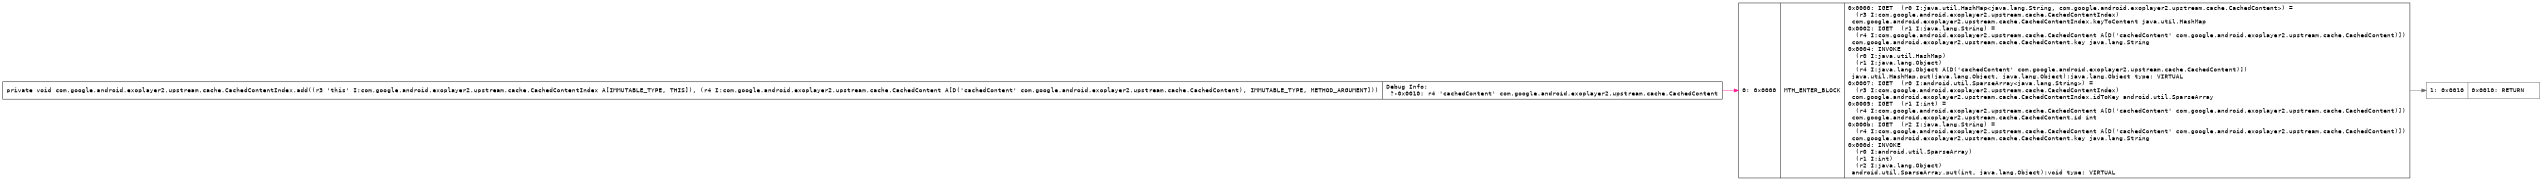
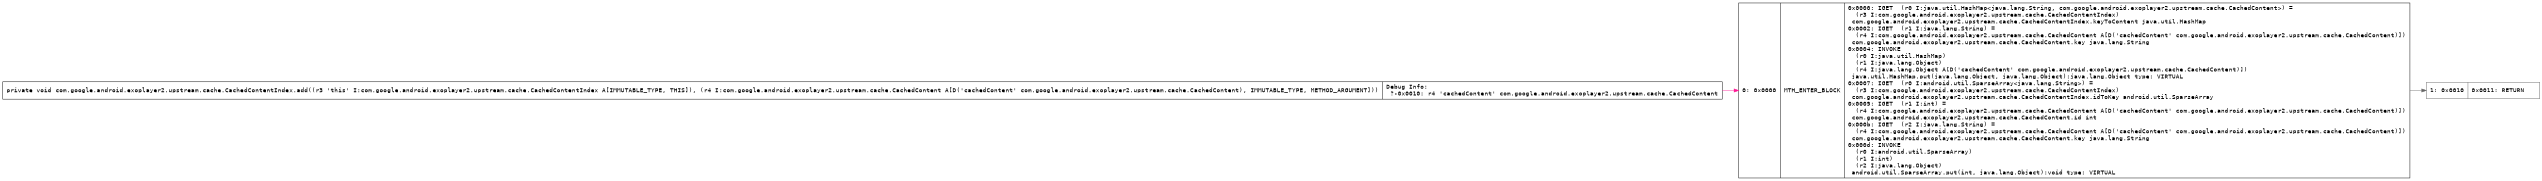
node "1: 0x0010": text "0x0010: RETURN" -> "0x0011: RETURN"
